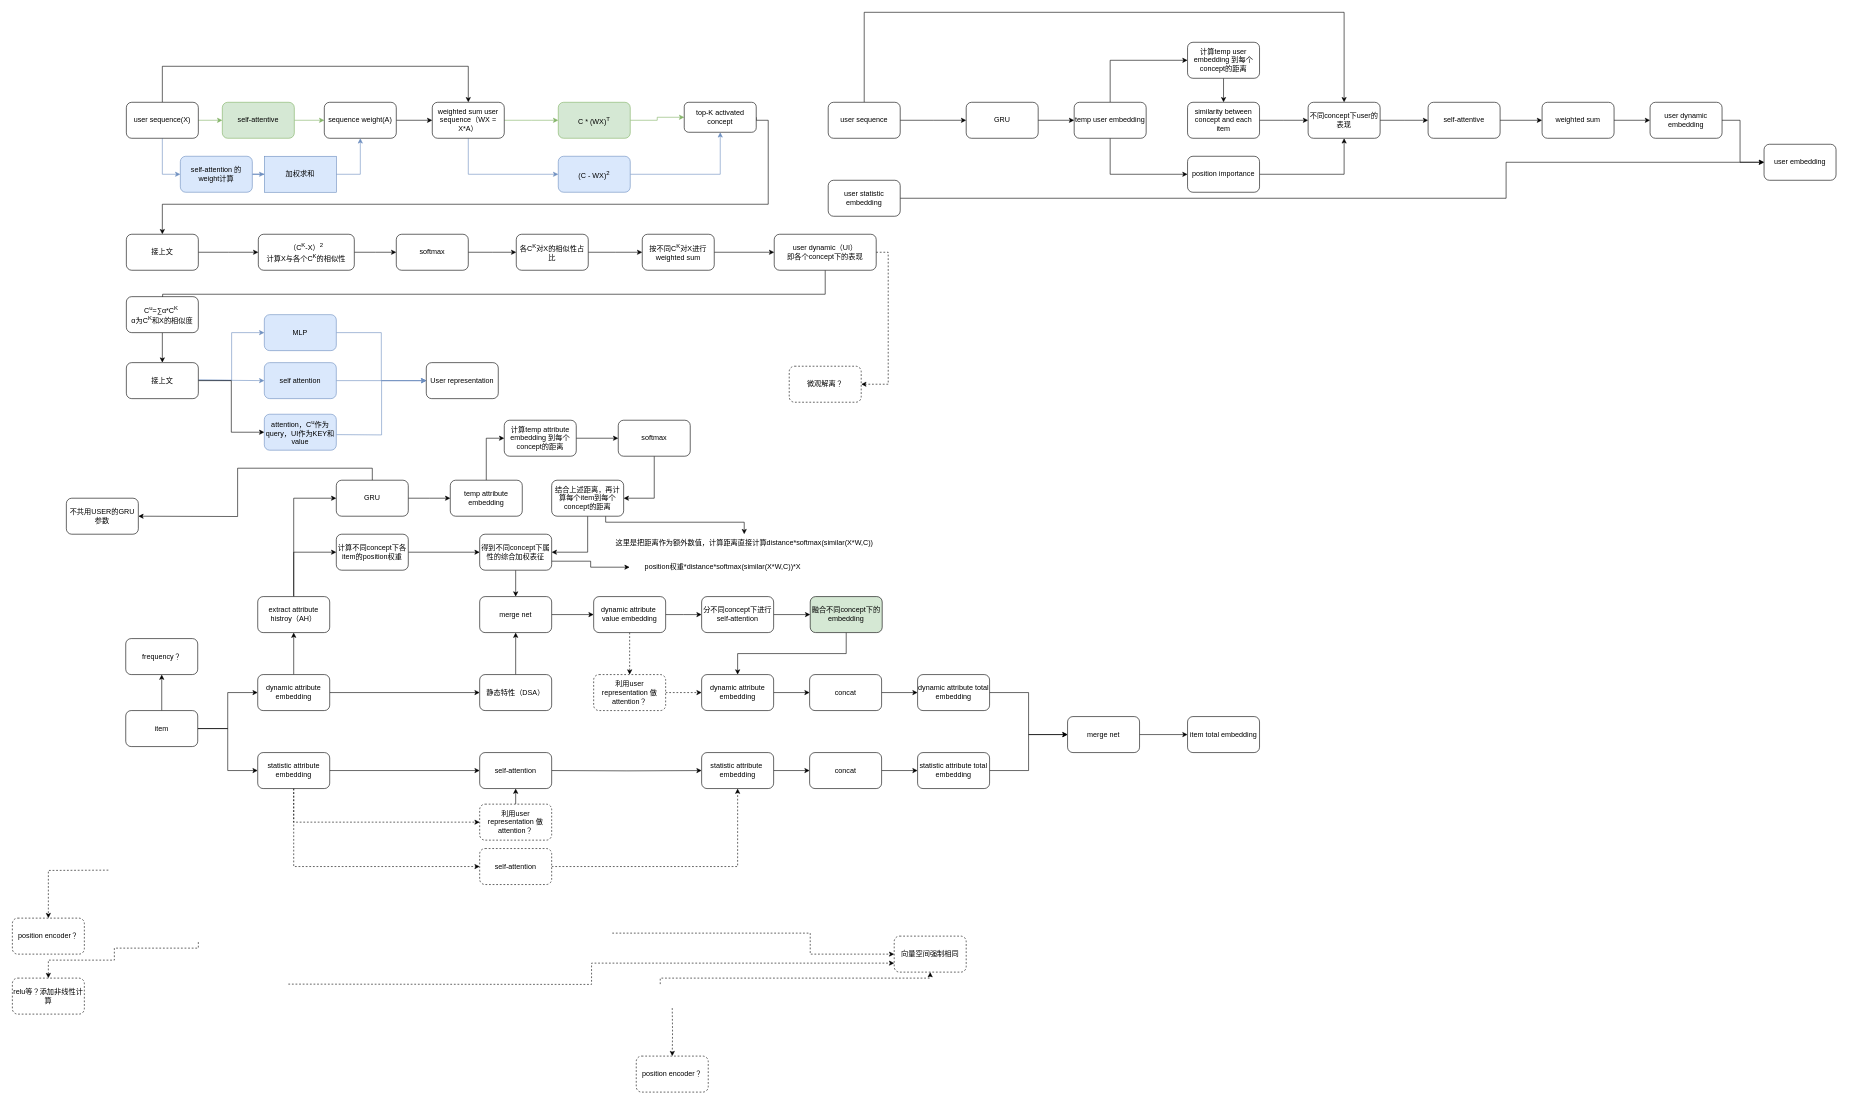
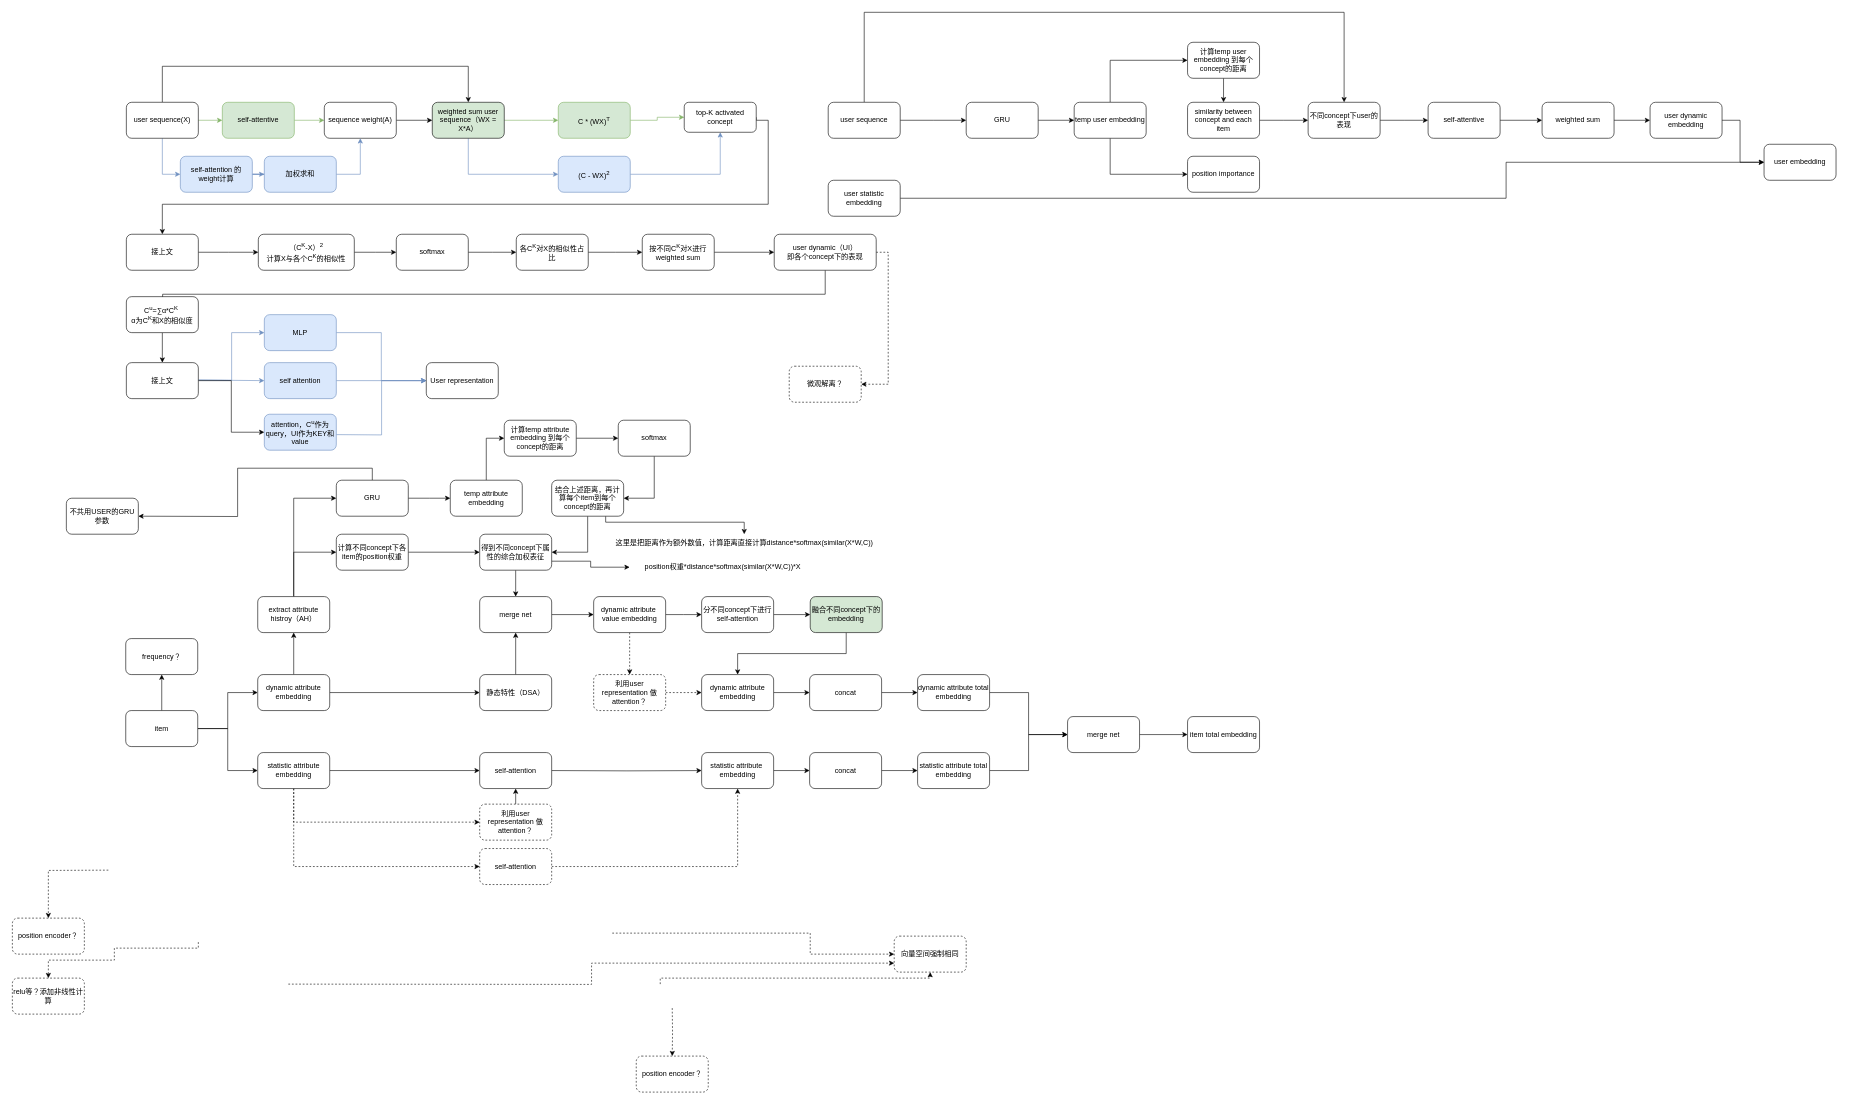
node "weighted sum user sequence（WX = X*A）": fillcolor #ffffff -> #d5e8d4
edge "position importance" -> "不同concept下user的表现": removed
node "加权求和": shape rectangle -> rounded rectangle
